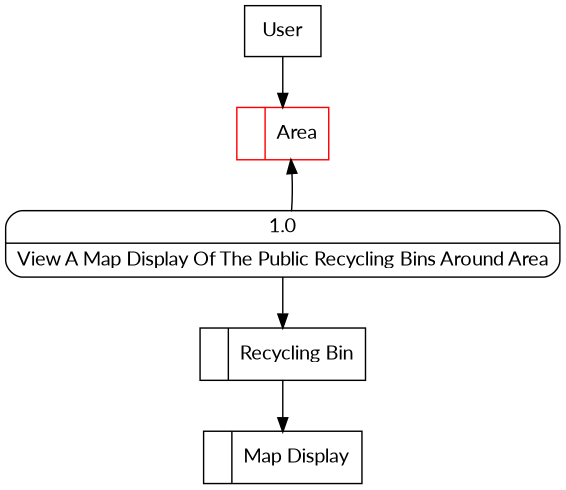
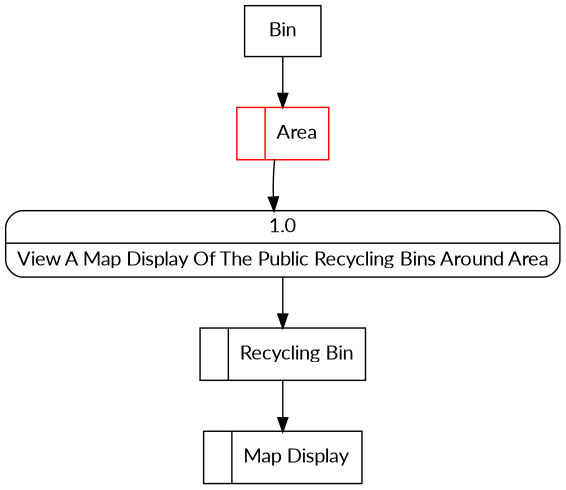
node "User": label "User" -> "Bin"
edge "1.0" -> "Area": reversed
